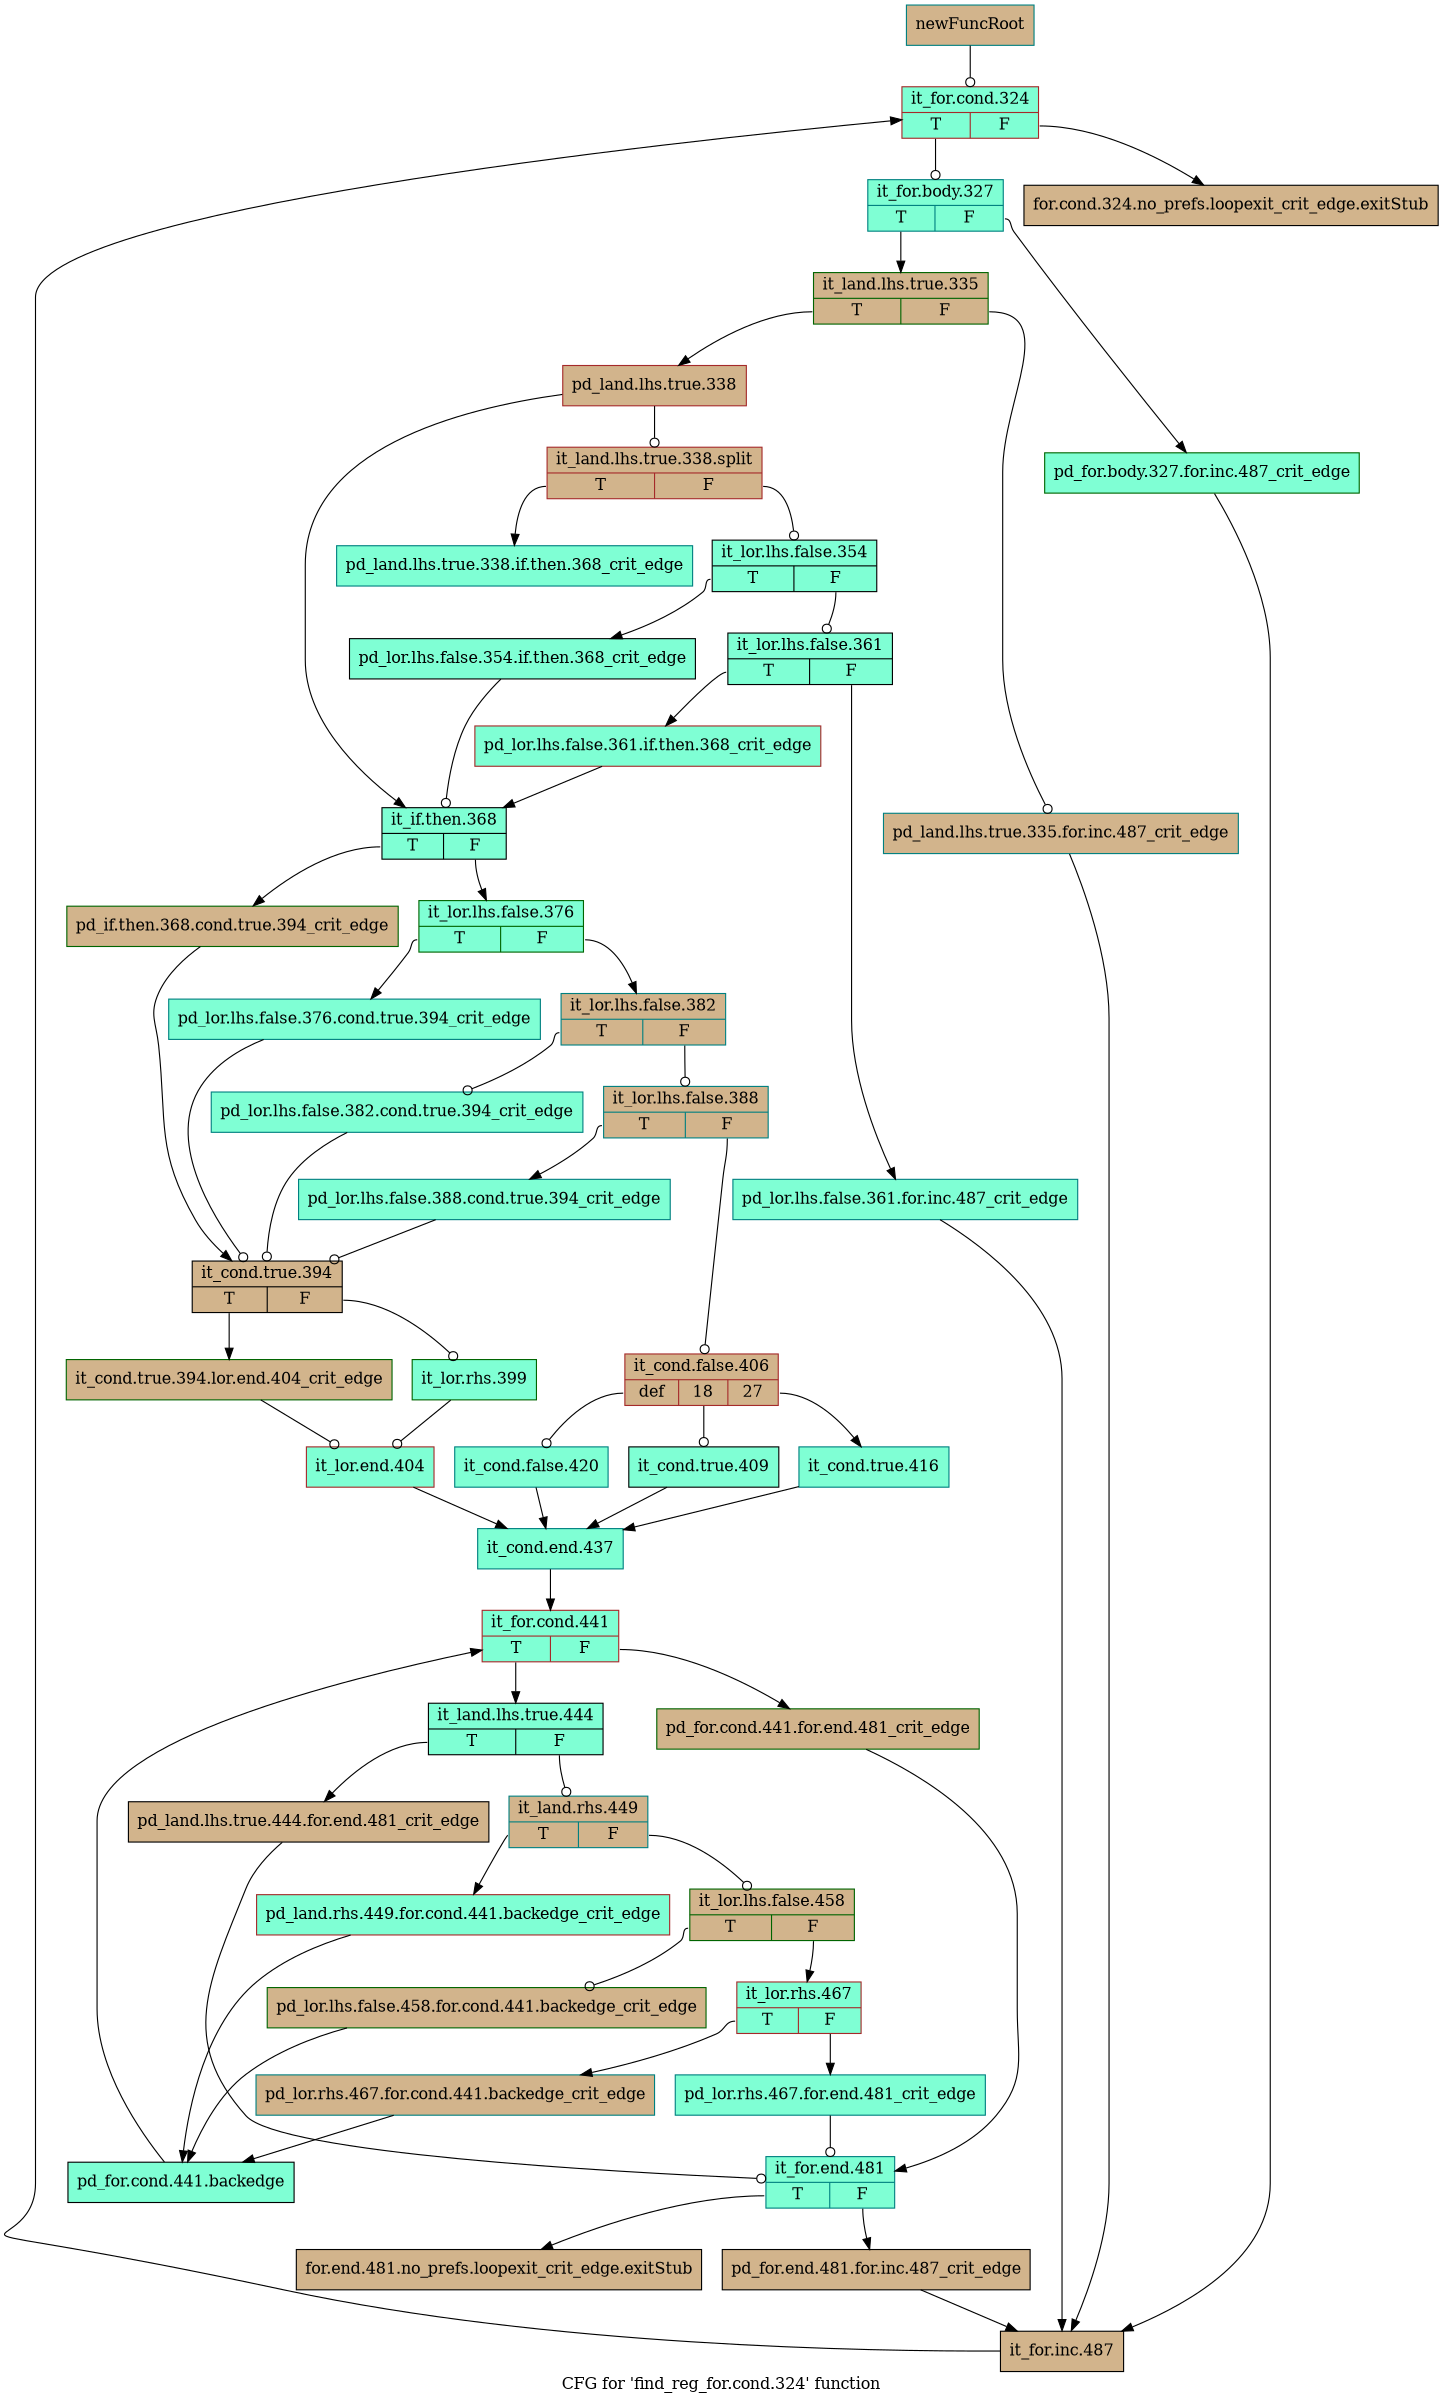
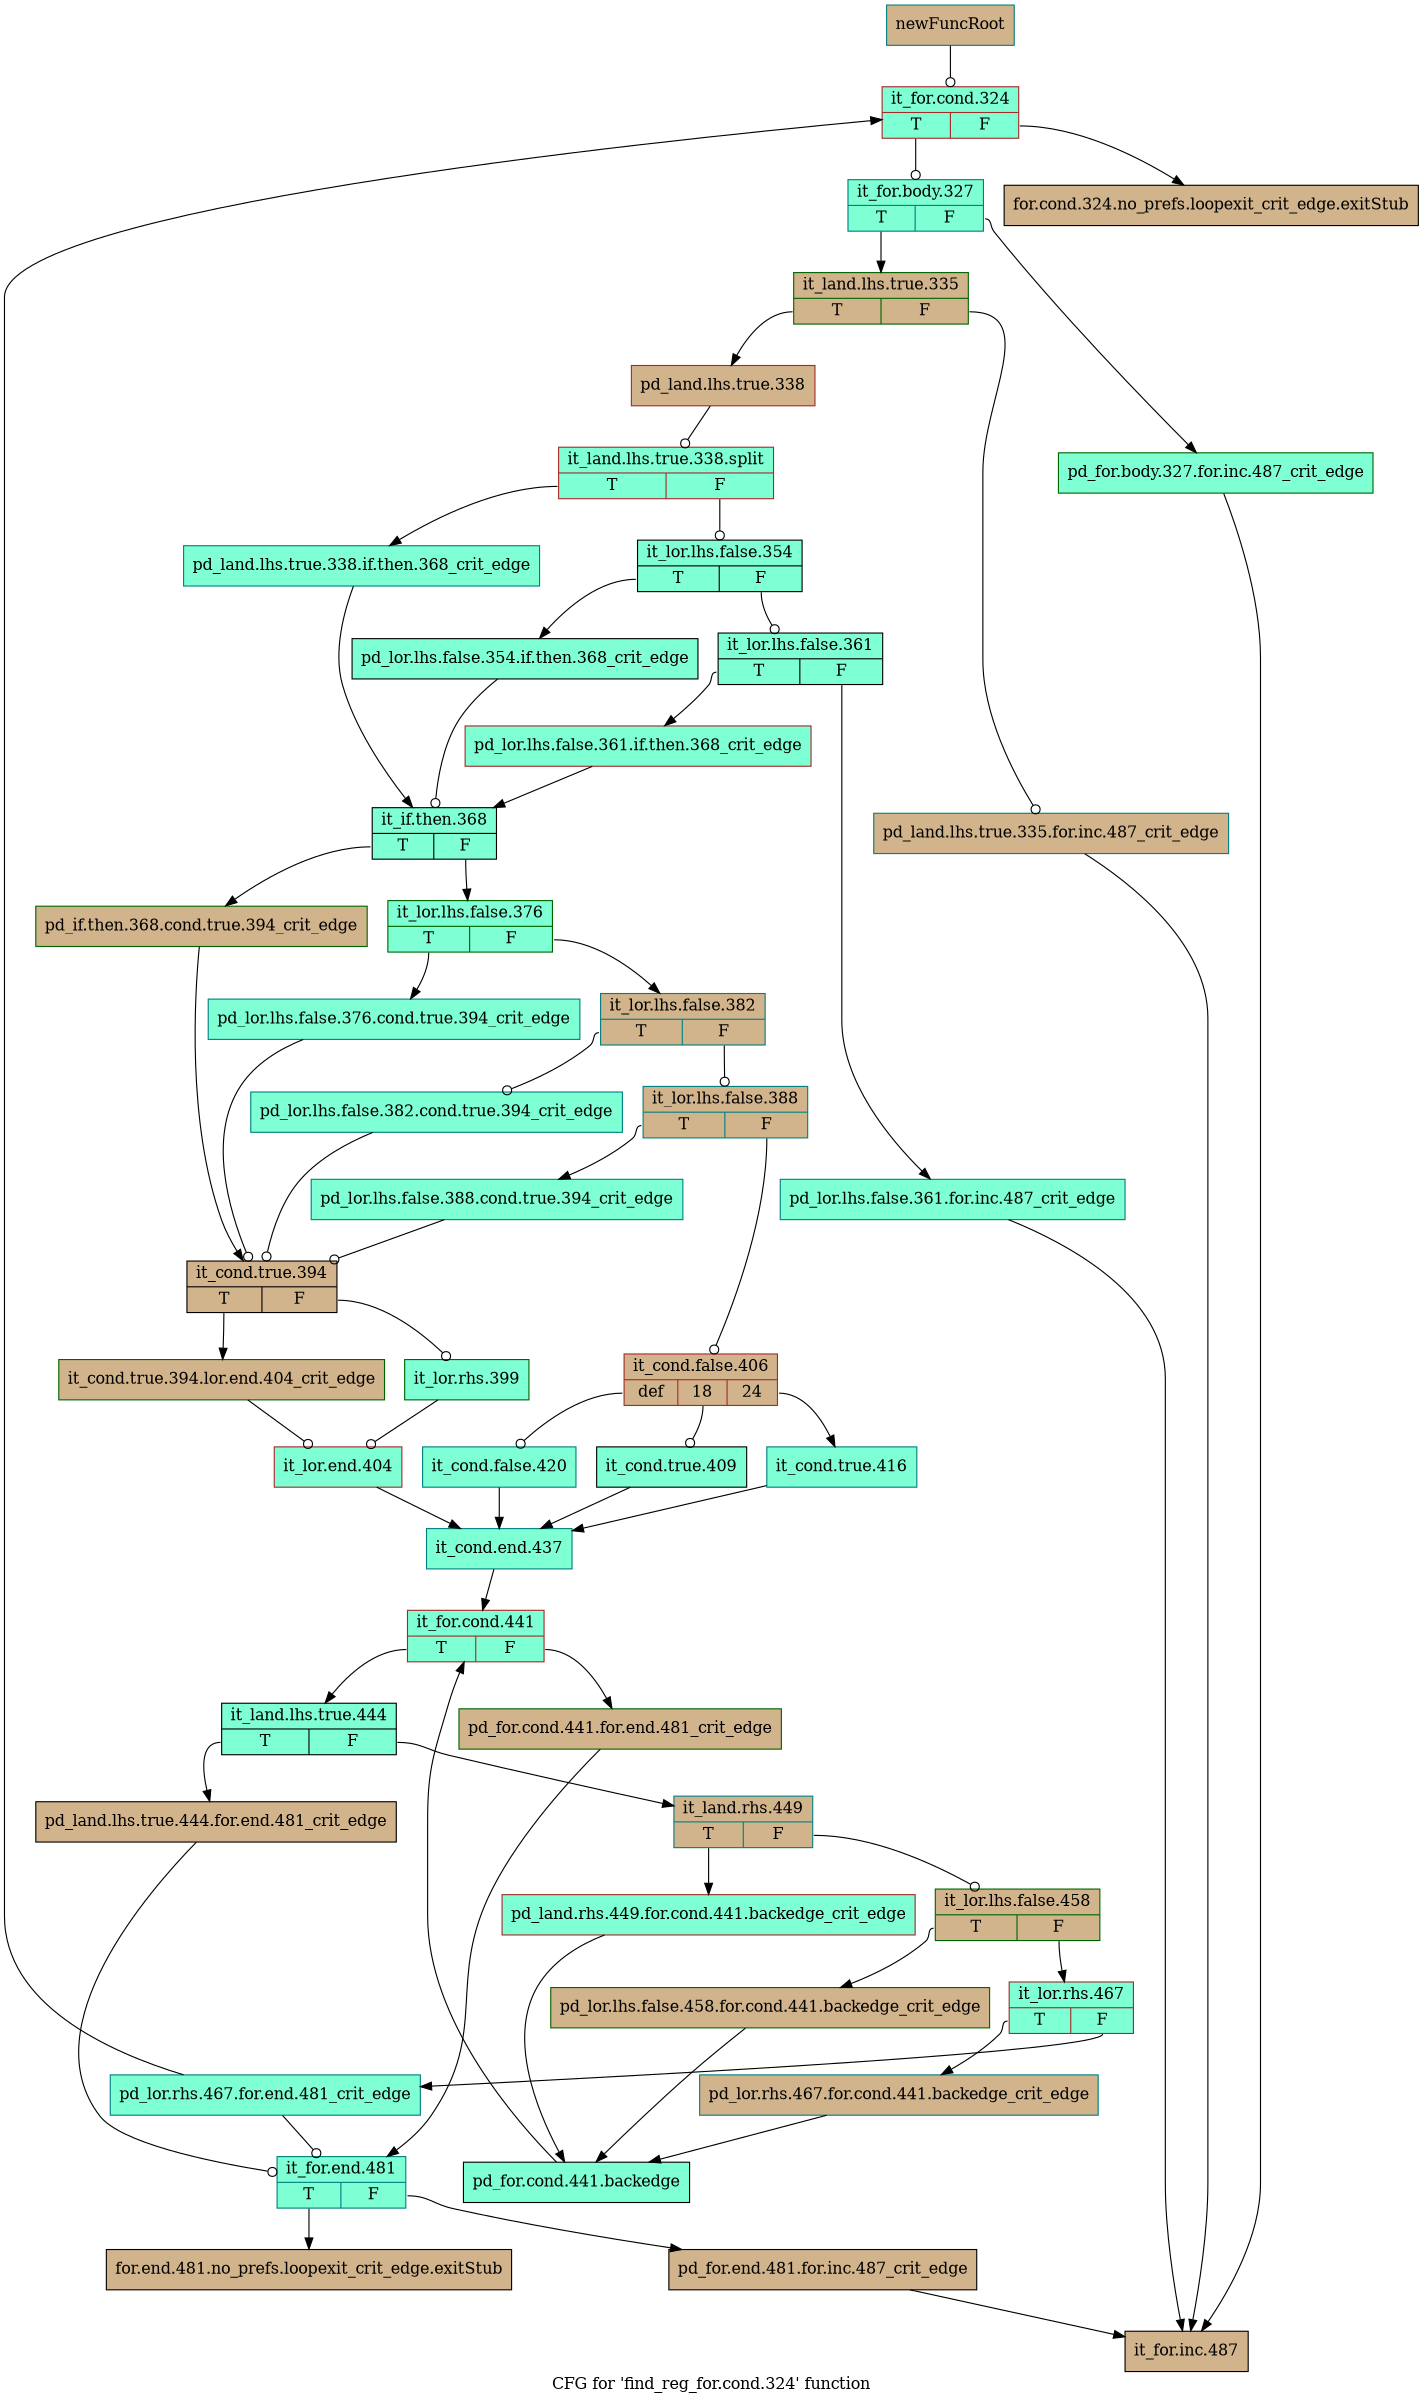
node "it_land.lhs.true.338.split": fillcolor tan -> aquamarine
edge "pd_land.lhs.true.338" -> "it_if.then.368": now "pd_land.lhs.true.338.if.then.368_crit_edge" -> "it_if.then.368"
edge "it_for.inc.487" -> "it_for.cond.324": now "pd_lor.rhs.467.for.end.481_crit_edge" -> "it_for.cond.324"
node "it_cond.false.406": text "27" -> "24"
edge "it_land.lhs.true.444" -> "it_land.rhs.449": arrowhead odot -> normal
edge "it_lor.lhs.false.458" -> "pd_lor.lhs.false.458.for.cond.441.backedge_crit_edge": arrowhead odot -> normal
